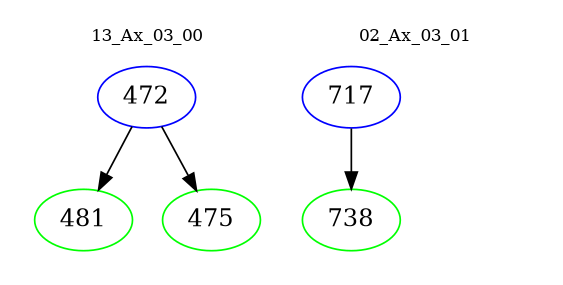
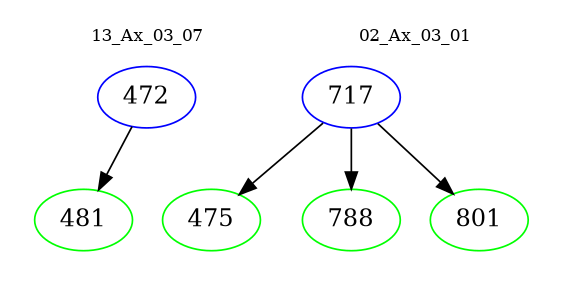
cluster "13_Ax_03_00": label "13_Ax_03_00" -> "13_Ax_03_07"
edge "472" -> "475": now "717" -> "475"
node "738": label "738" -> "788"
node "801": added
